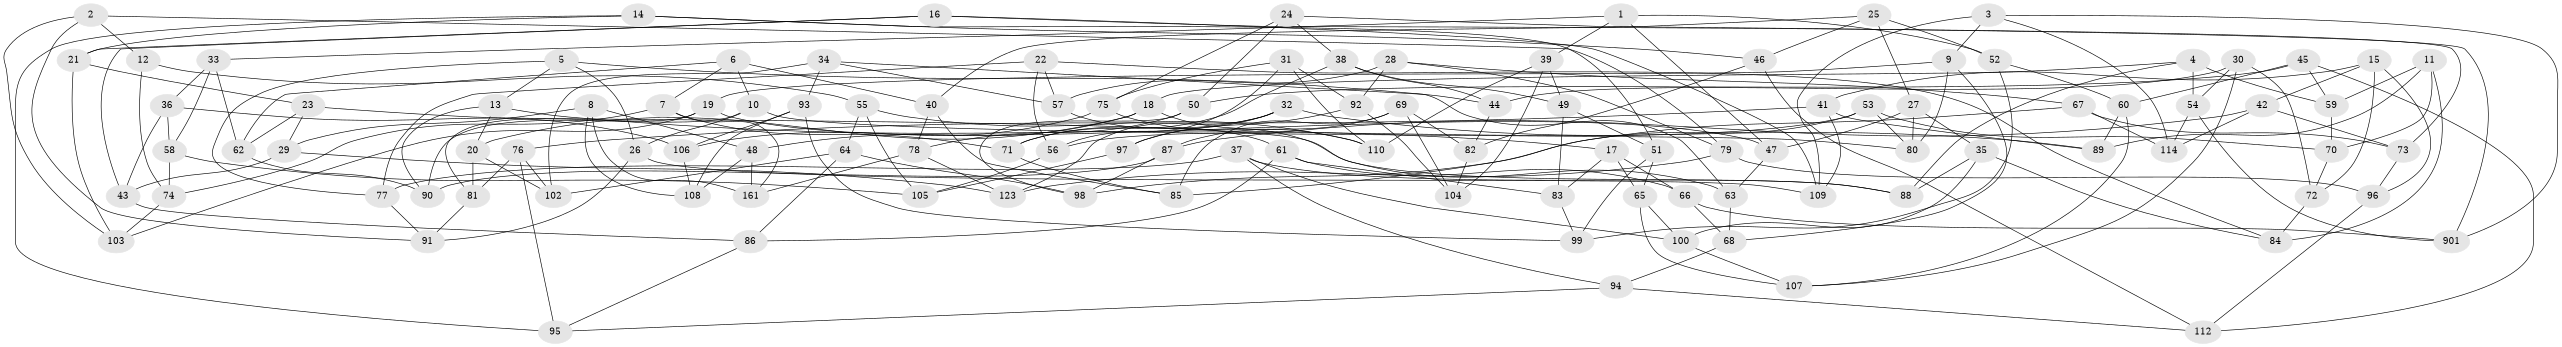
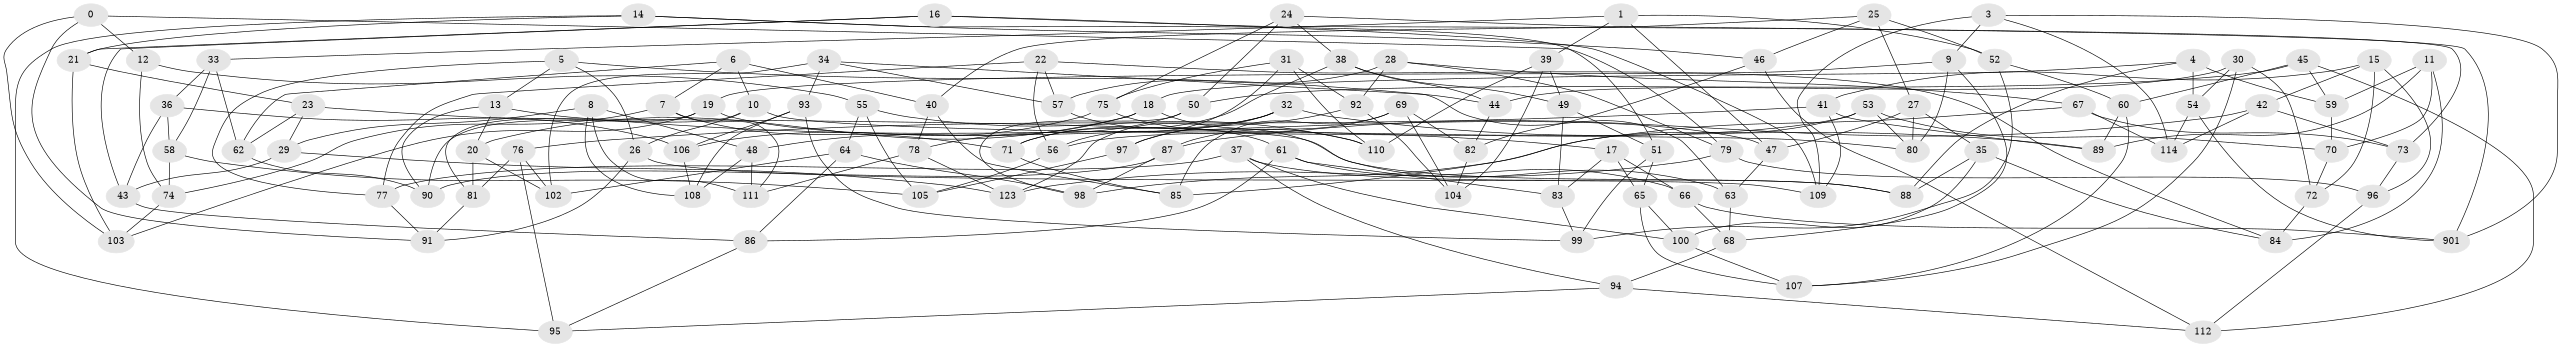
node "2": label "2" -> "0"
node "161": label "161" -> "111"
